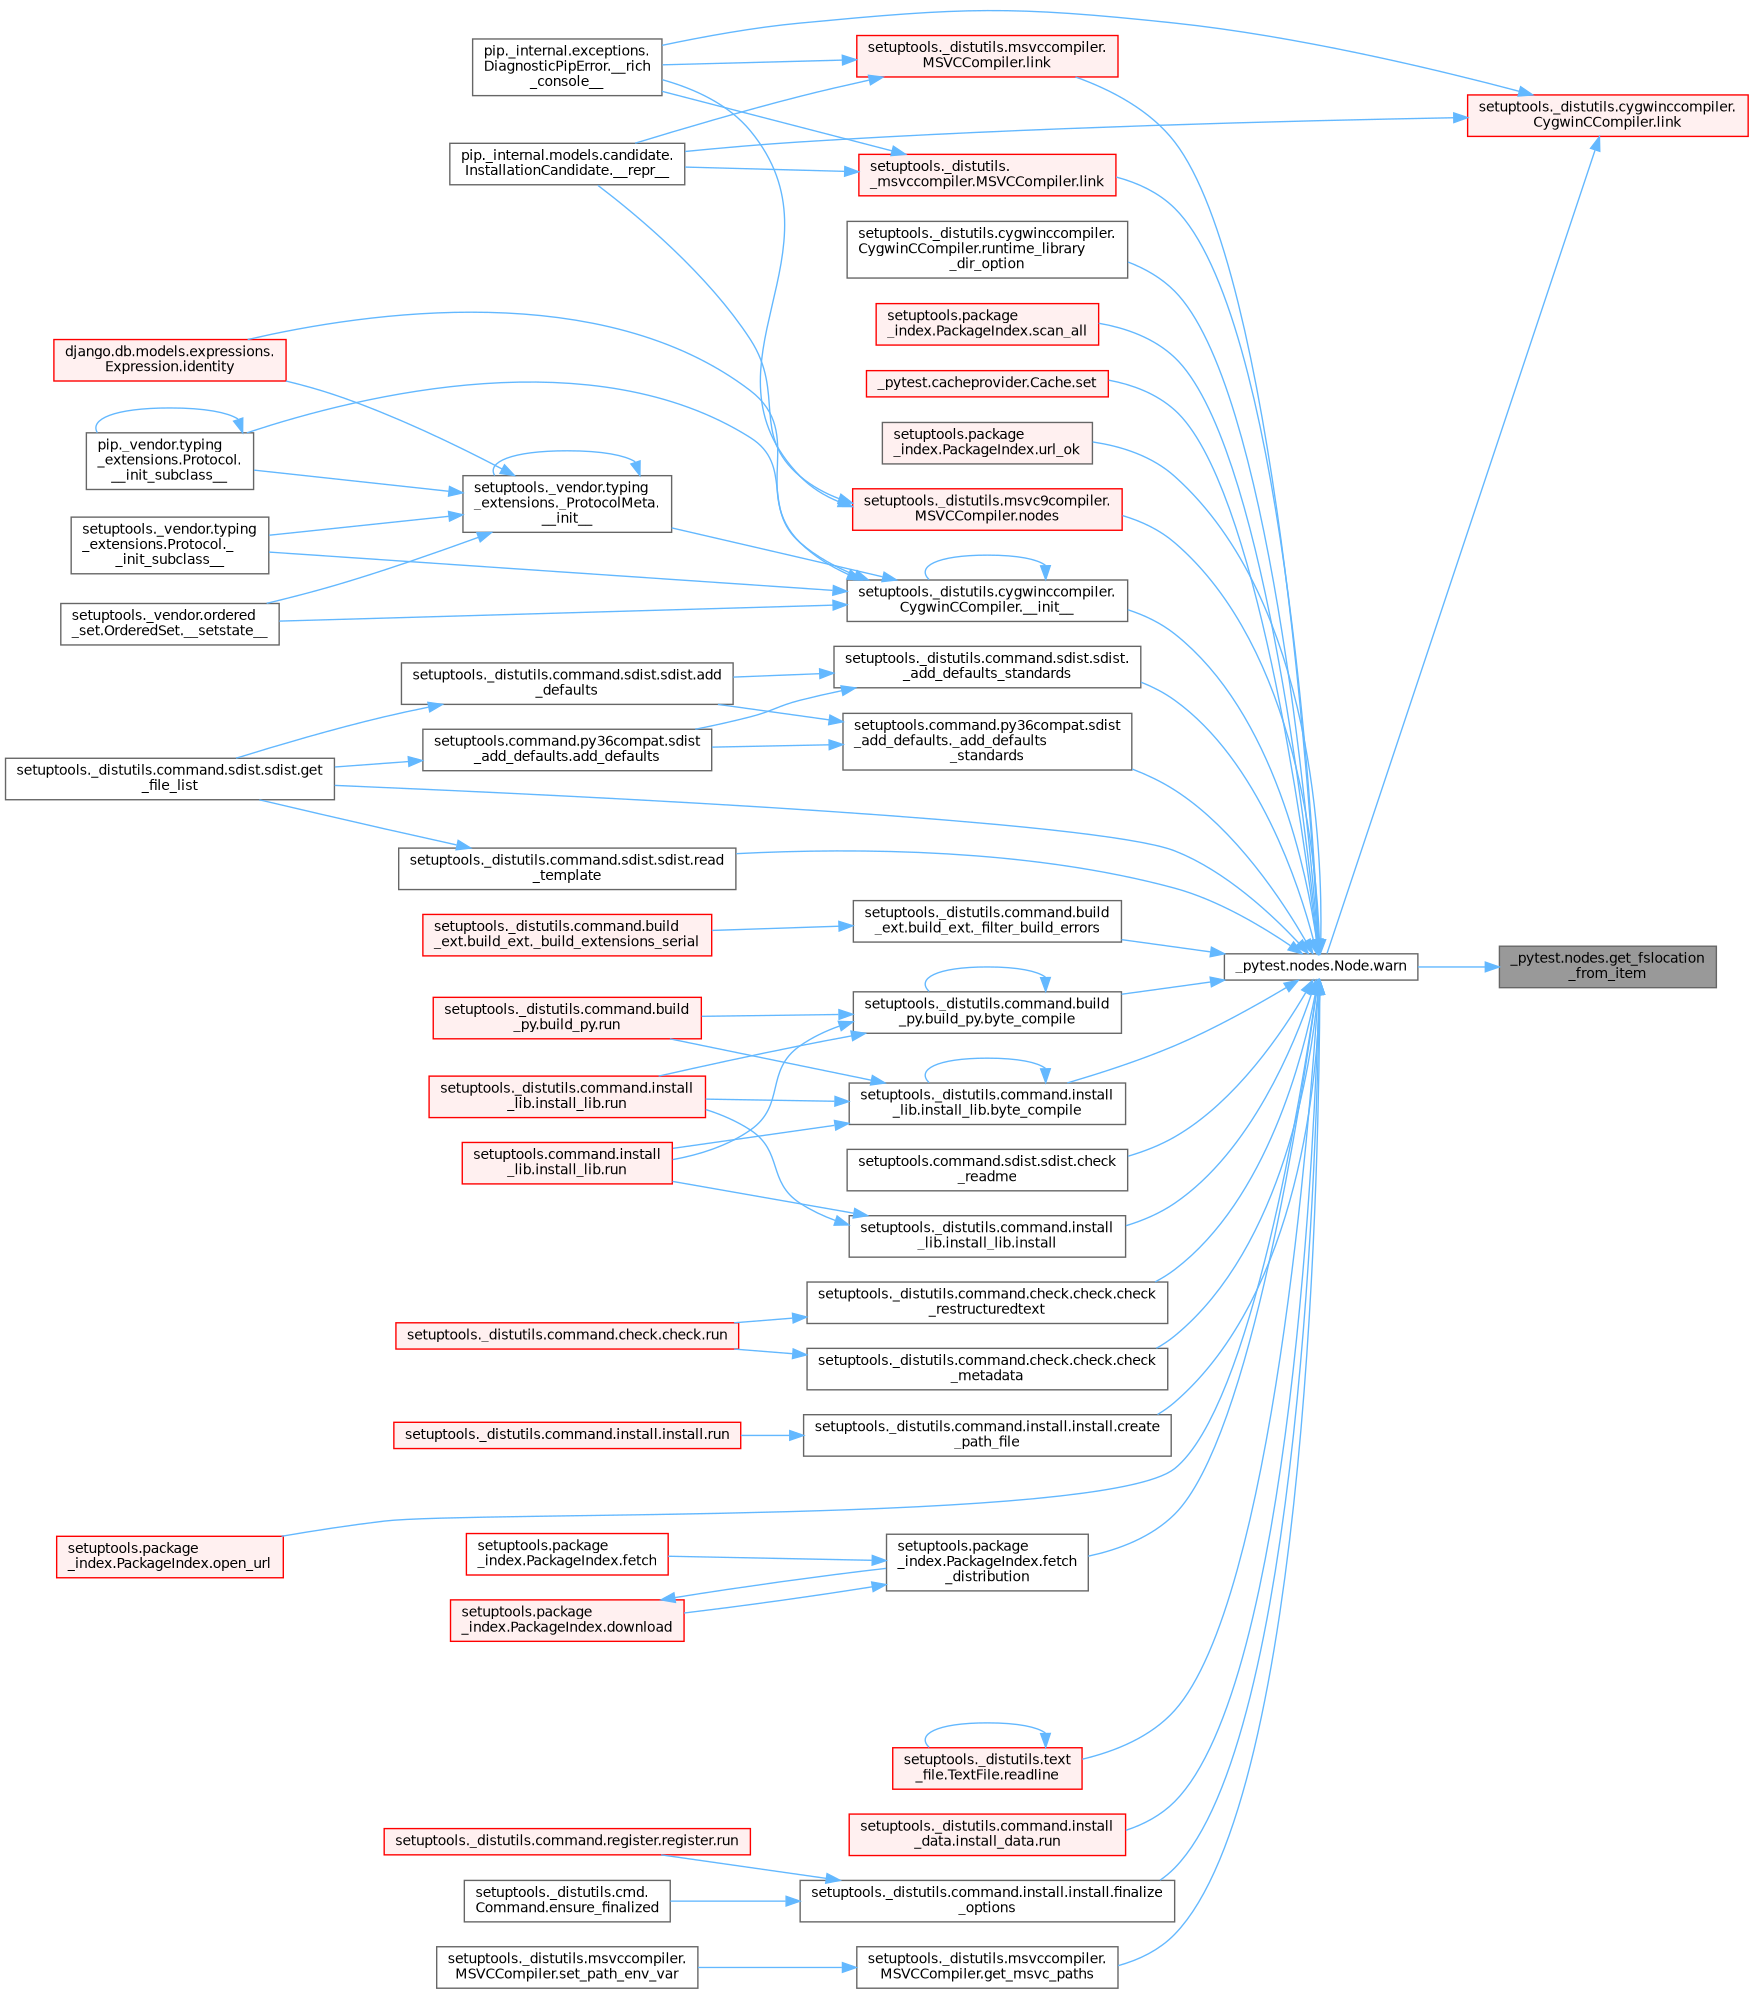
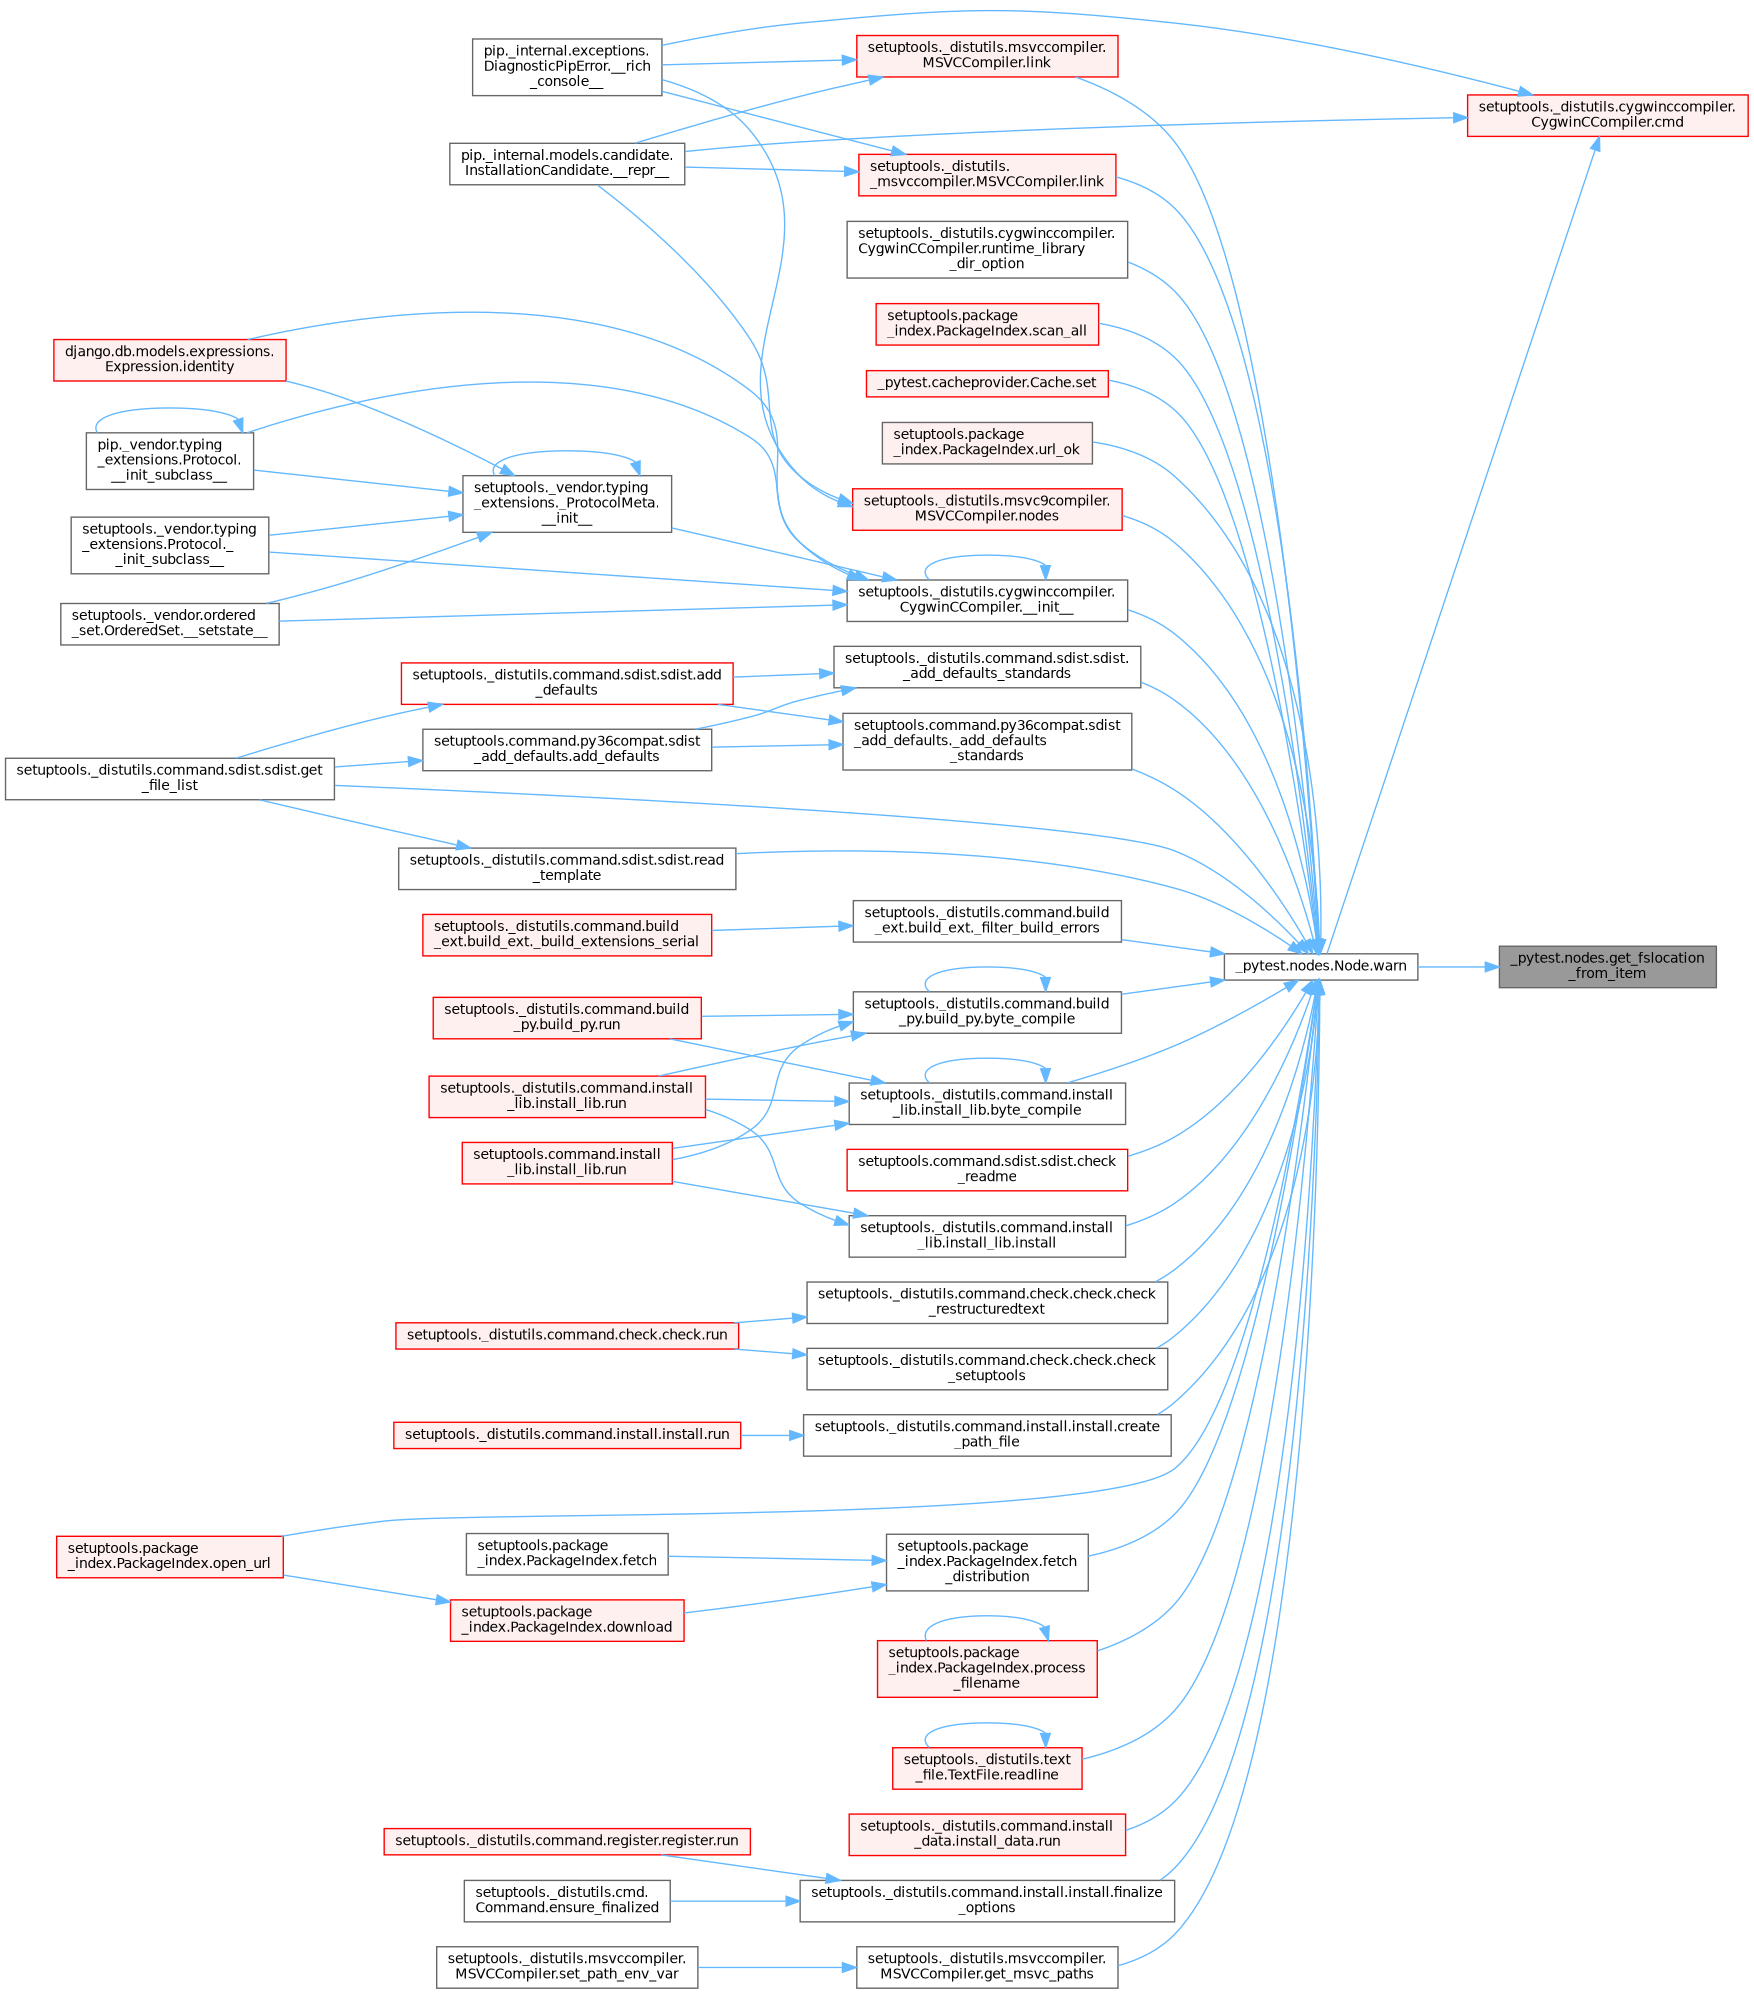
node "setuptools._distutils.cygwinccompiler. CygwinCCompiler.link": label "setuptools._distutils.cygwinccompiler. CygwinCCompiler.link" -> "setuptools._distutils.cygwinccompiler. CygwinCCompiler.cmd"
node "setuptools._distutils.command.sdist.sdist.add _defaults": color grey40 -> red
node "setuptools.command.sdist.sdist.check _readme": color grey40 -> red
node "setuptools._distutils.command.check.check.check _metadata": label "setuptools._distutils.command.check.check.check _metadata" -> "setuptools._distutils.command.check.check.check _setuptools"
node "setuptools.package _index.PackageIndex.fetch": color red -> grey40
edge "setuptools.package _index.PackageIndex.fetch _distribution" -> "setuptools.package _index.PackageIndex.download": now "setuptools.package _index.PackageIndex.open_url" -> "setuptools.package _index.PackageIndex.download"
node "setuptools.package _index.PackageIndex.process _filename": added
